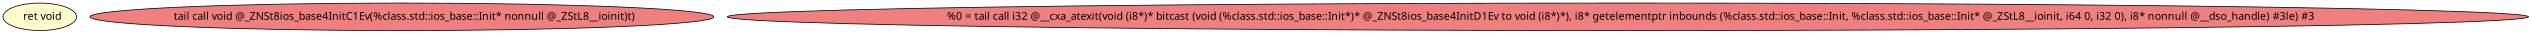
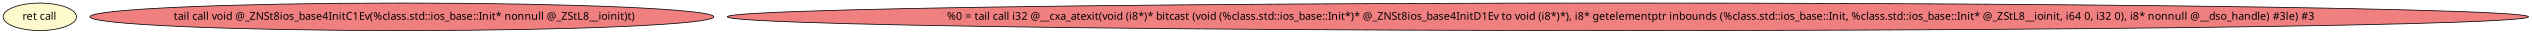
node "ret void": label "ret void" -> "ret call"
